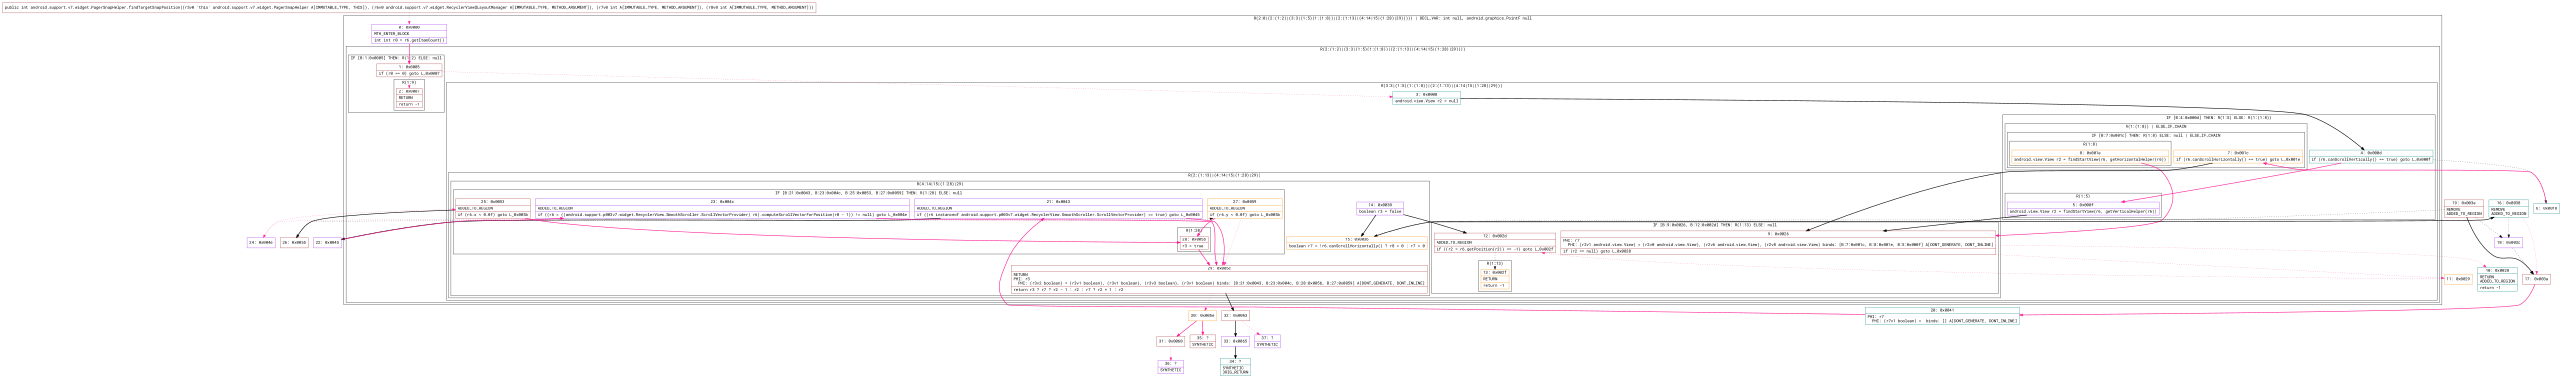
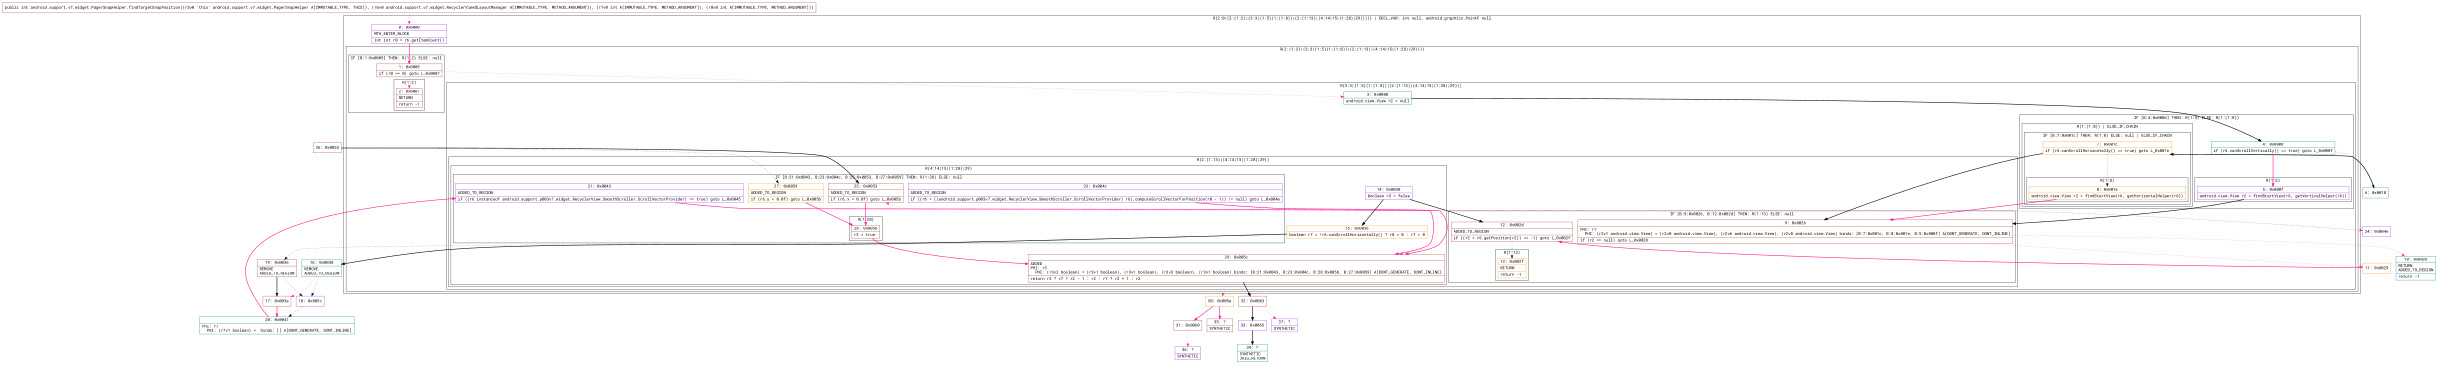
cluster "R(1:9)": label "R(1:9)" -> "R(1:2)"
edge "7: 0x001c" -> "8: 0x001e": added
edge "6: 0x0018" -> "7: 0x001c": color deeppink -> black
edge "25: 0x0053" -> "26: 0x0055": reversed
edge "19: 0x003e" -> "15: 0x0036": reversed
node "22: 0x0045": removed
edge "18: 0x003c" -> "17: 0x003a": now "18: 0x003c" -> "20: 0x0041"
edge "11: 0x0029" -> "12: 0x002d": style dotted -> bold
node "29: 0x005c": text "RETURN" -> "ADDED"
